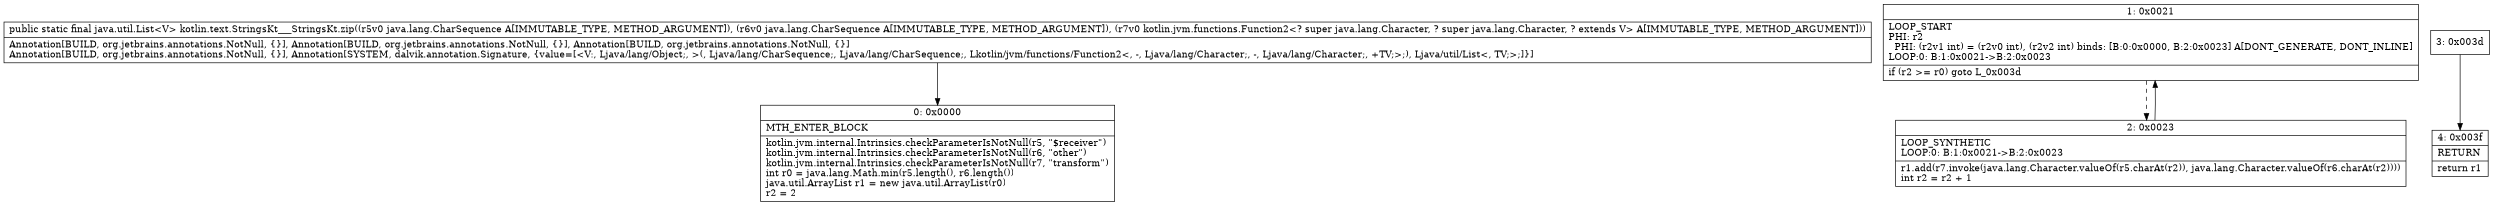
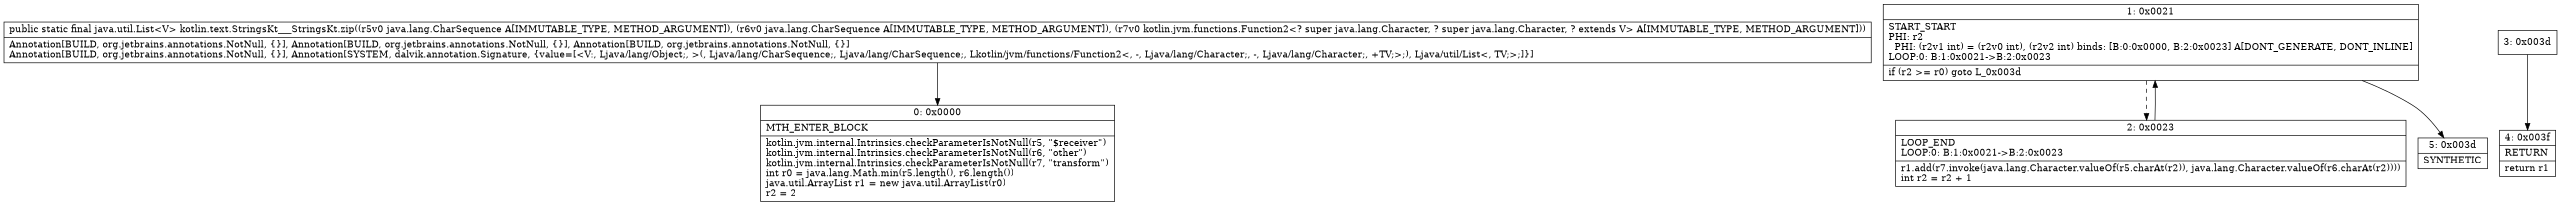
node "1: 0x0021": text "LOOP_START" -> "START_START"
node "2: 0x0023": text "LOOP_SYNTHETIC" -> "LOOP_END"
node "5: 0x003d": added
